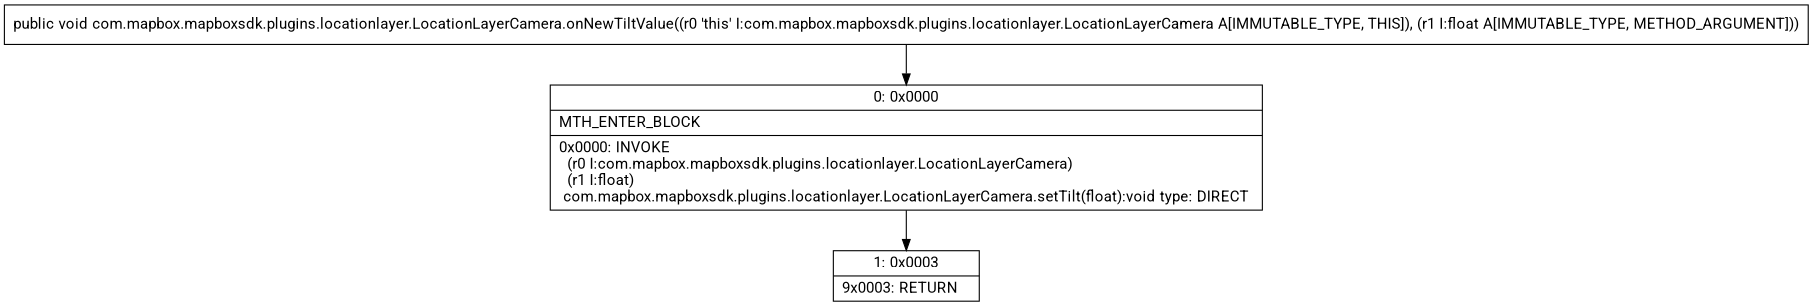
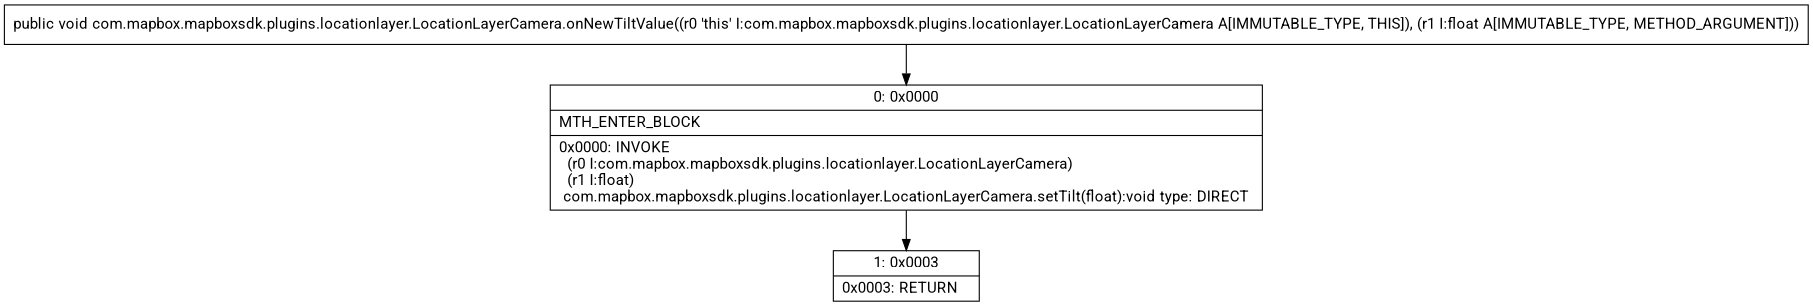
node "1: 0x0003": text "9x0003: RETURN" -> "0x0003: RETURN"
